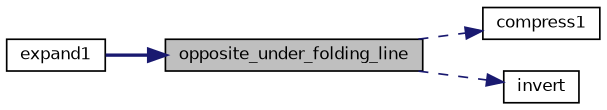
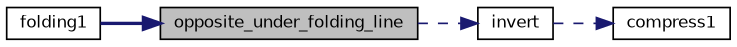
edge "opposite_under_folding_line" -> "compress1": now "invert" -> "compress1"
node "expand1": label "expand1" -> "folding1"
